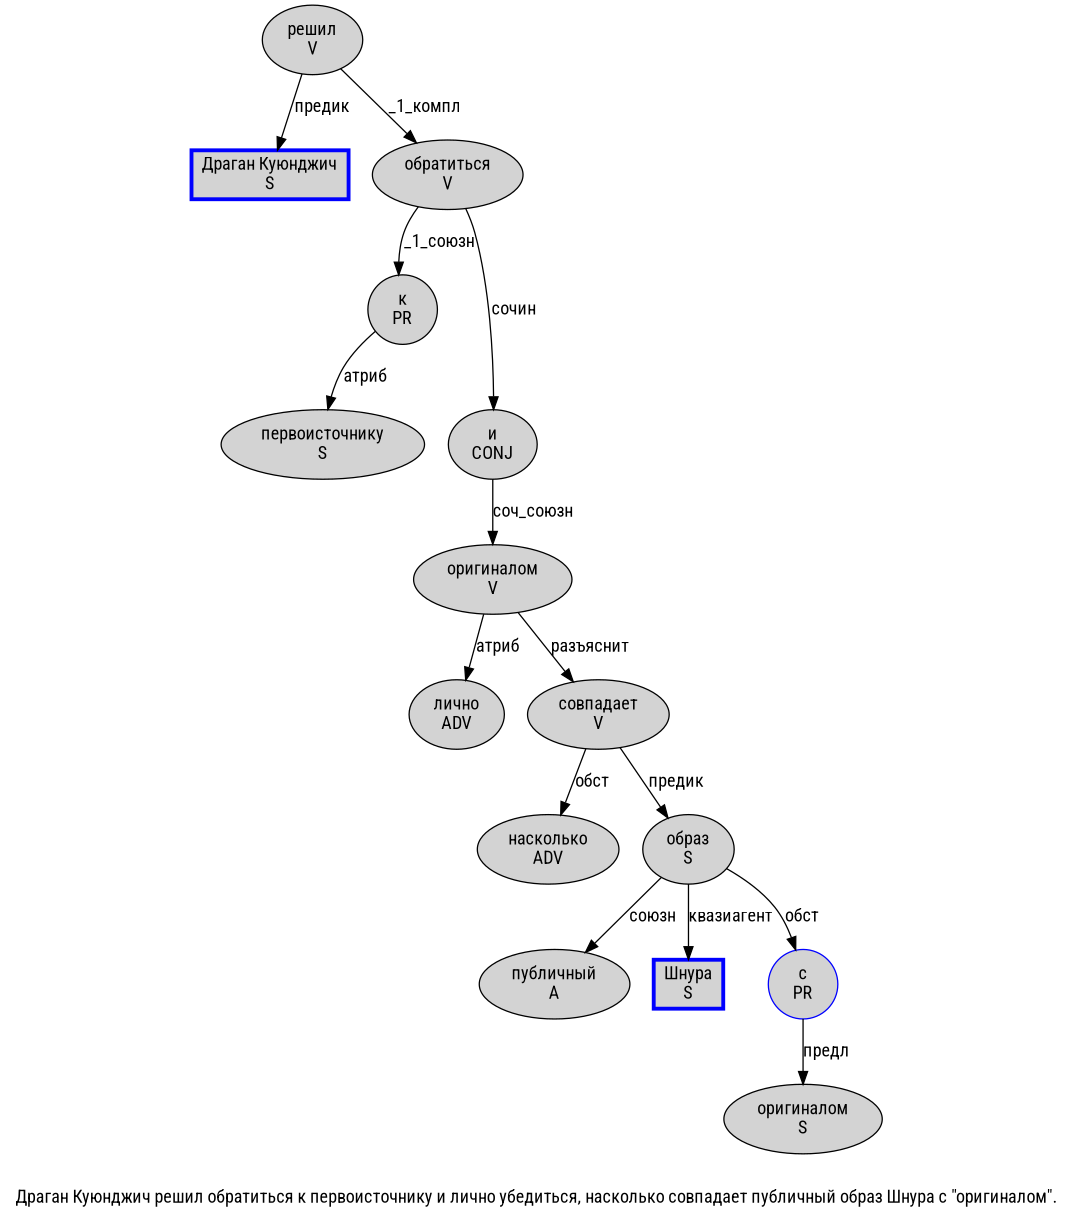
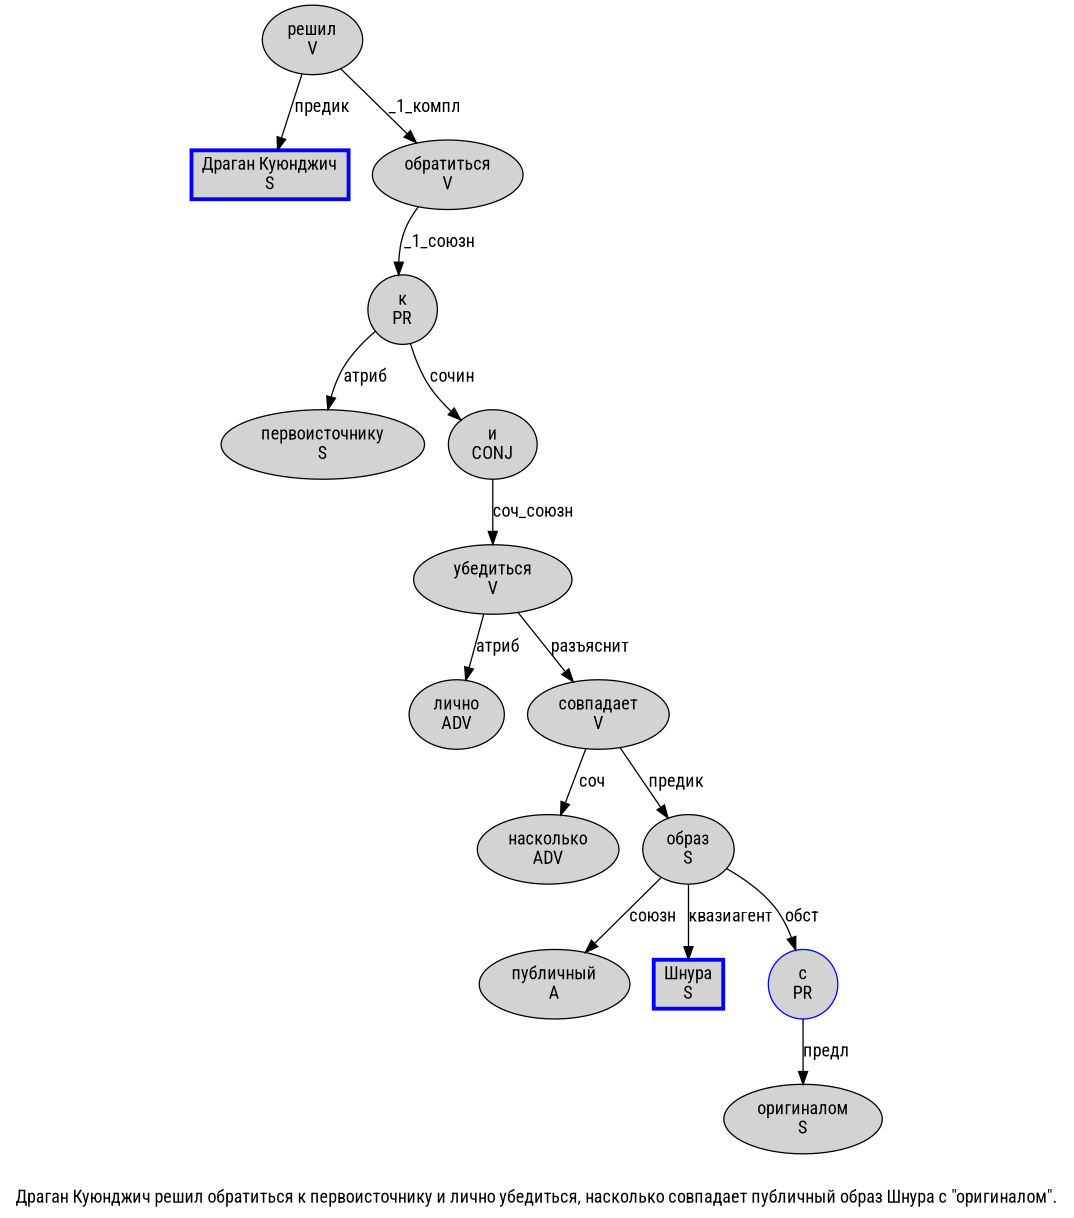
edge "обратиться V" -> "и CONJ": now "к PR" -> "и CONJ"
node "оригиналом V": label "оригиналом V" -> "убедиться V"
edge "совпадает V" -> "насколько ADV": label "обст" -> "соч"
